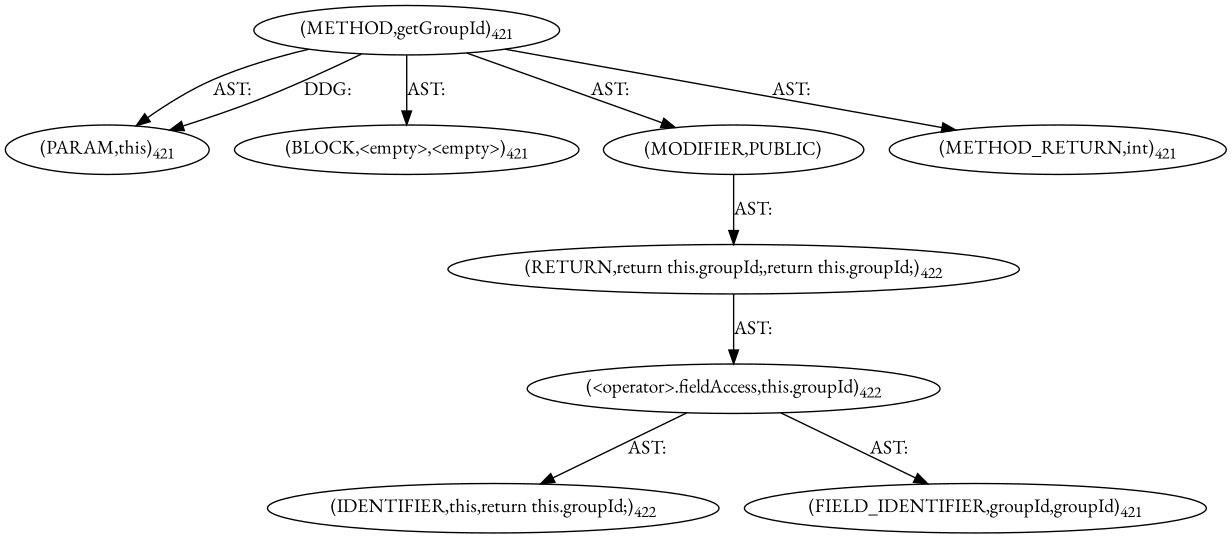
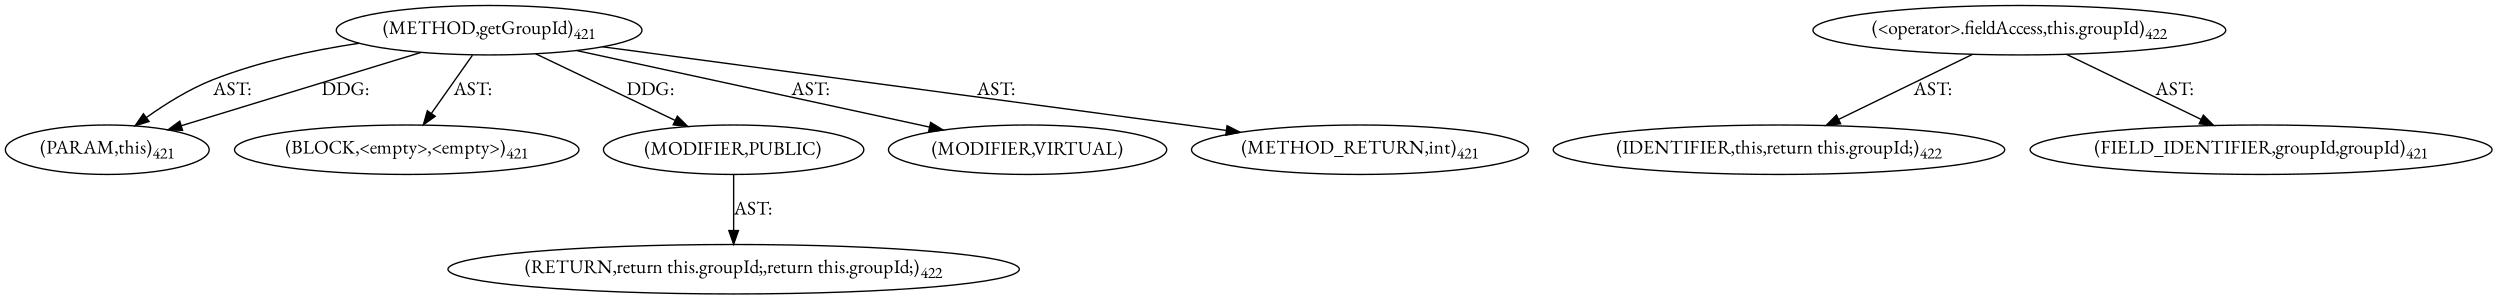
edge "(METHOD,getGroupId)" -> "(MODIFIER,PUBLIC)": label "AST: " -> "DDG: "
node "(MODIFIER,VIRTUAL)": added
edge "(RETURN,return this.groupId;,return this.groupId;)" -> "(<operator>.fieldAccess,this.groupId)": removed, label "AST:"
